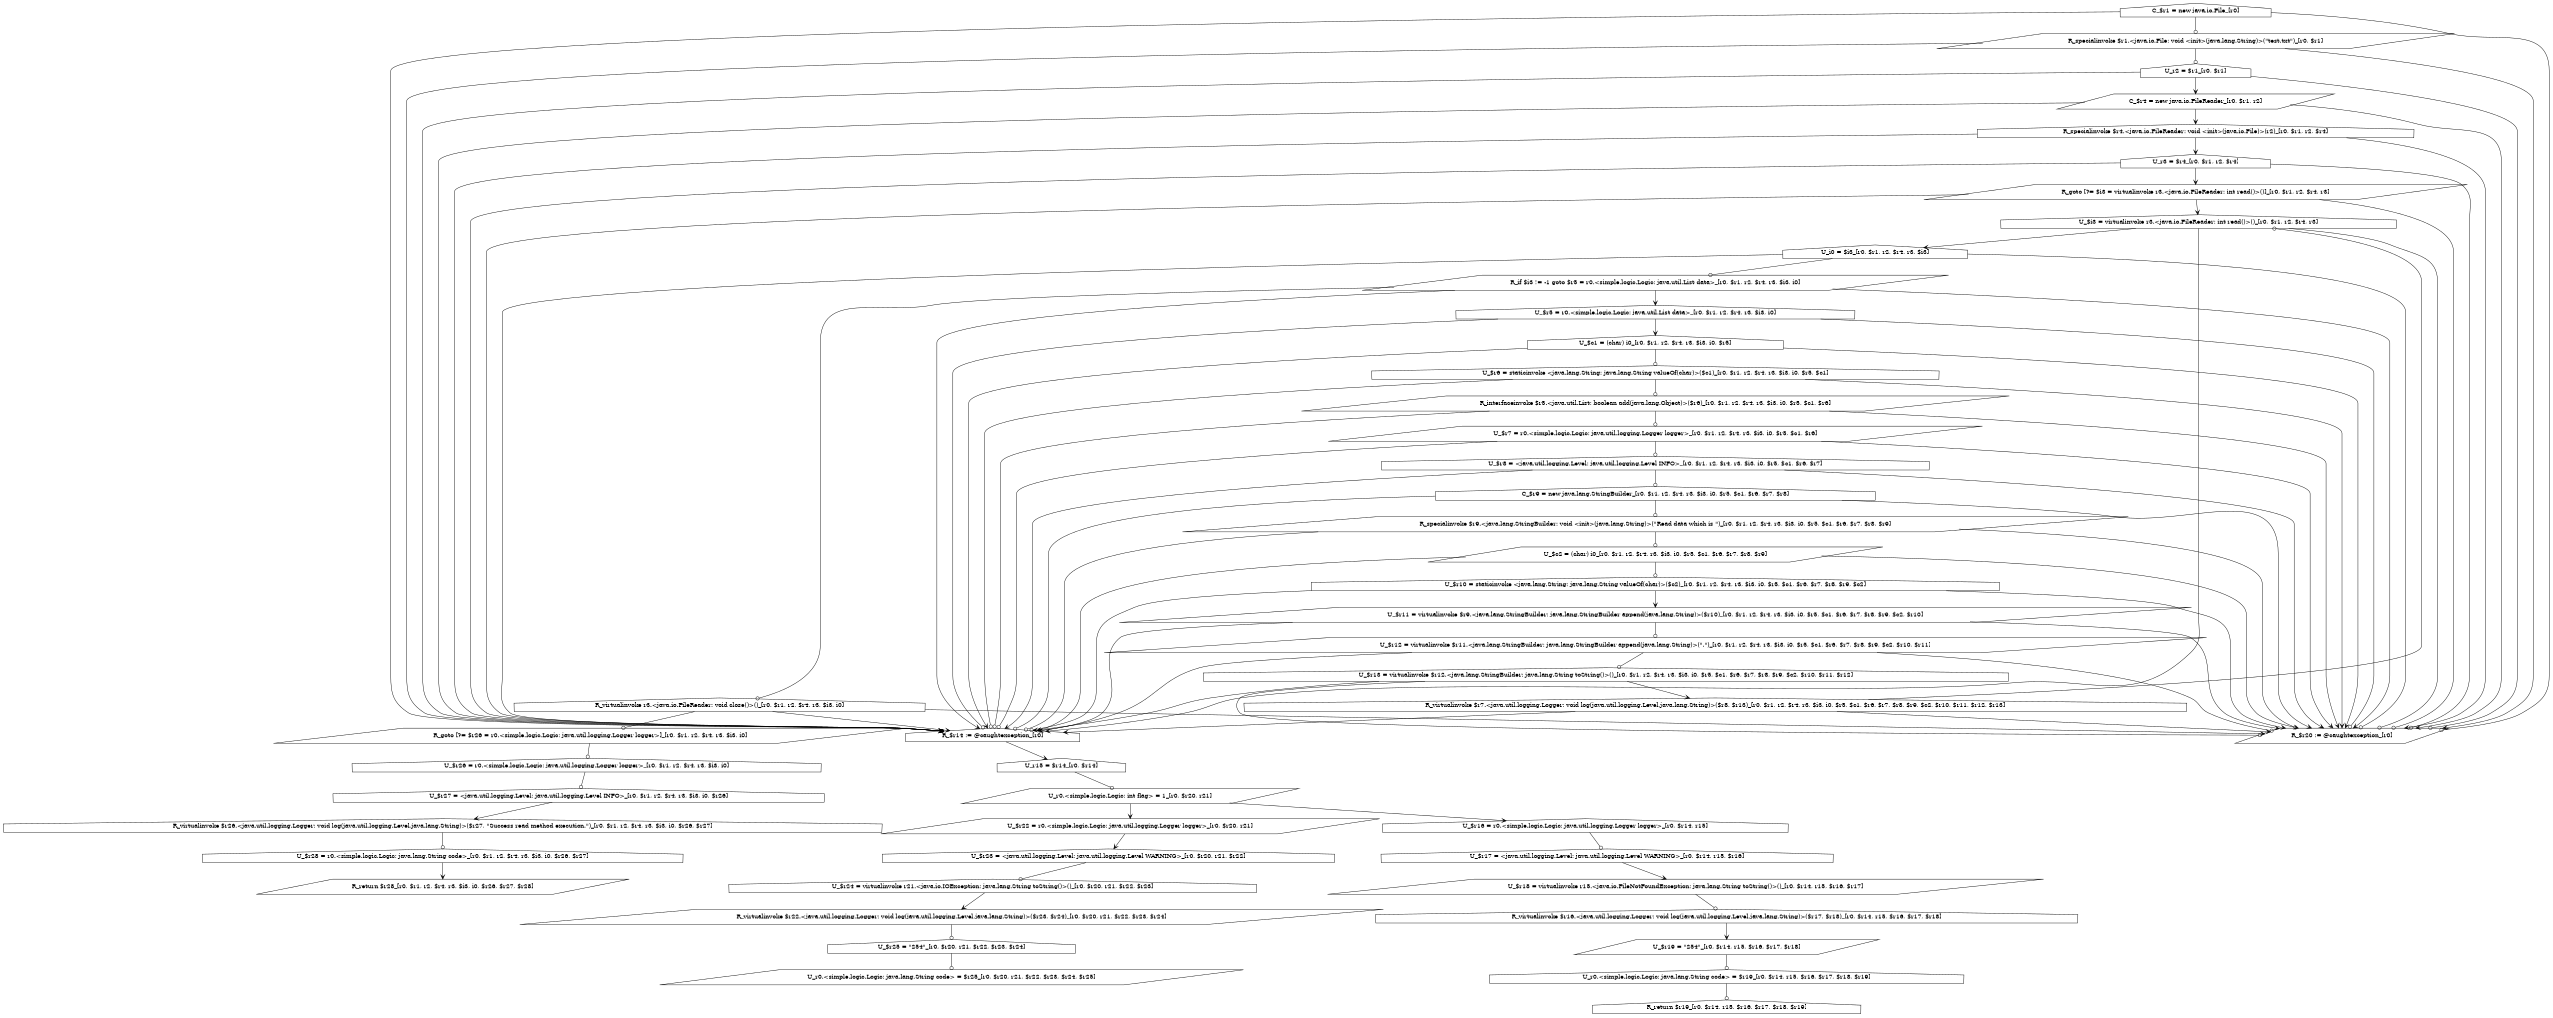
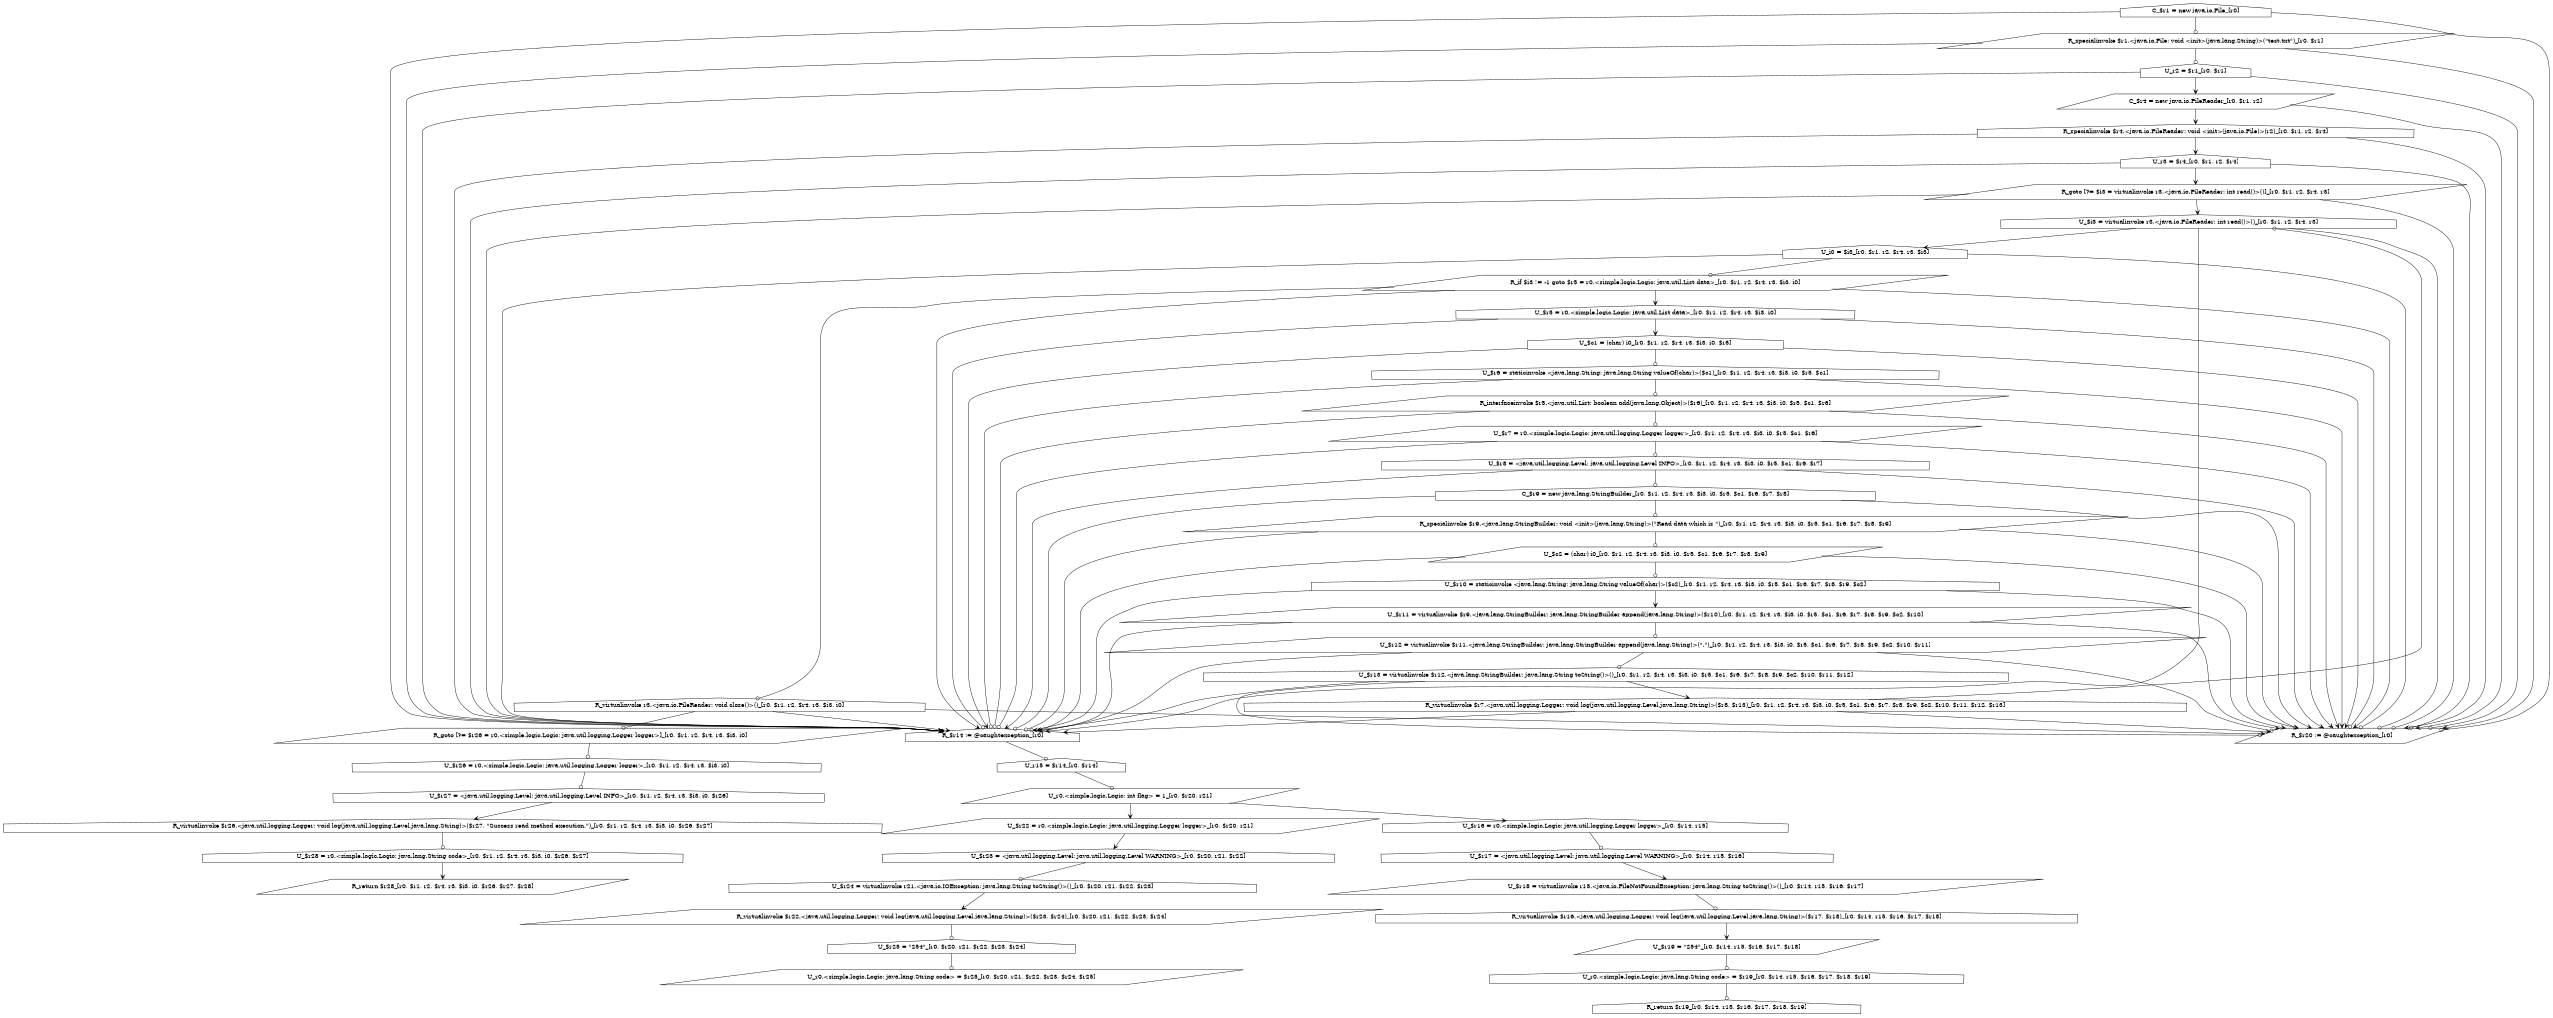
edge "C_$r4 = new java.io.FileReader_[r0, $r1, r2]" -> "R_$r14 := @caughtexception_[r0]": removed
edge "R_$r14 := @caughtexception_[r0]" -> "U_r15 = $r14_[r0, $r14]": arrowhead vee -> odot
